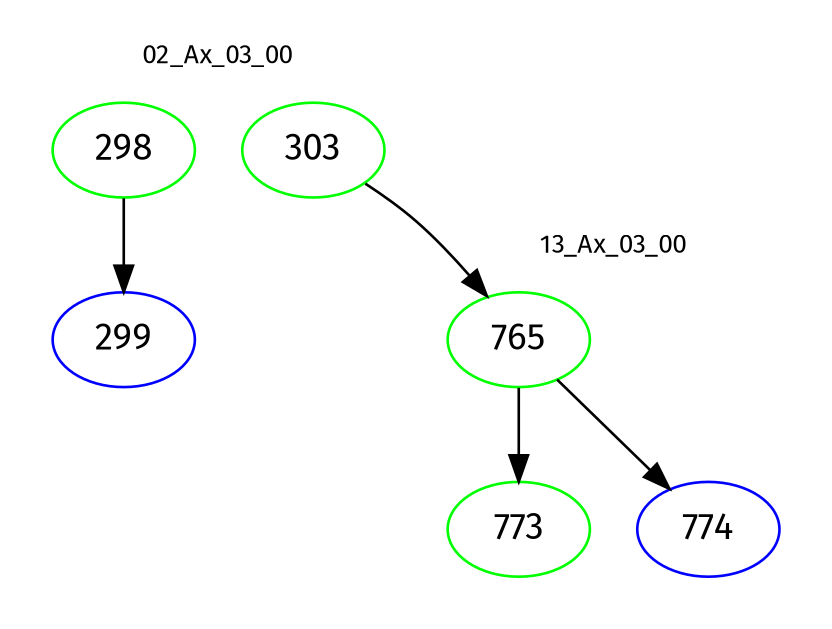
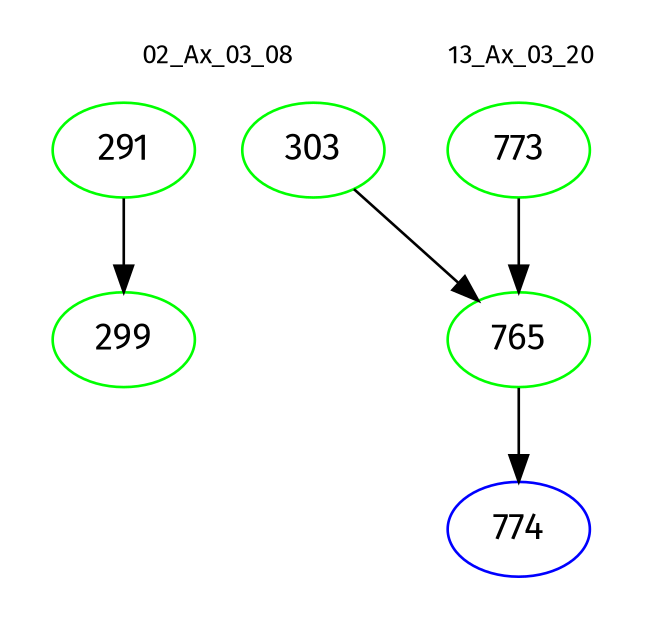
cluster "02_Ax_03_00": label "02_Ax_03_00" -> "02_Ax_03_08"
node "298": label "298" -> "291"
cluster "13_Ax_03_00": label "13_Ax_03_00" -> "13_Ax_03_20"
node "299": color blue -> green
edge "765" -> "773": reversed
